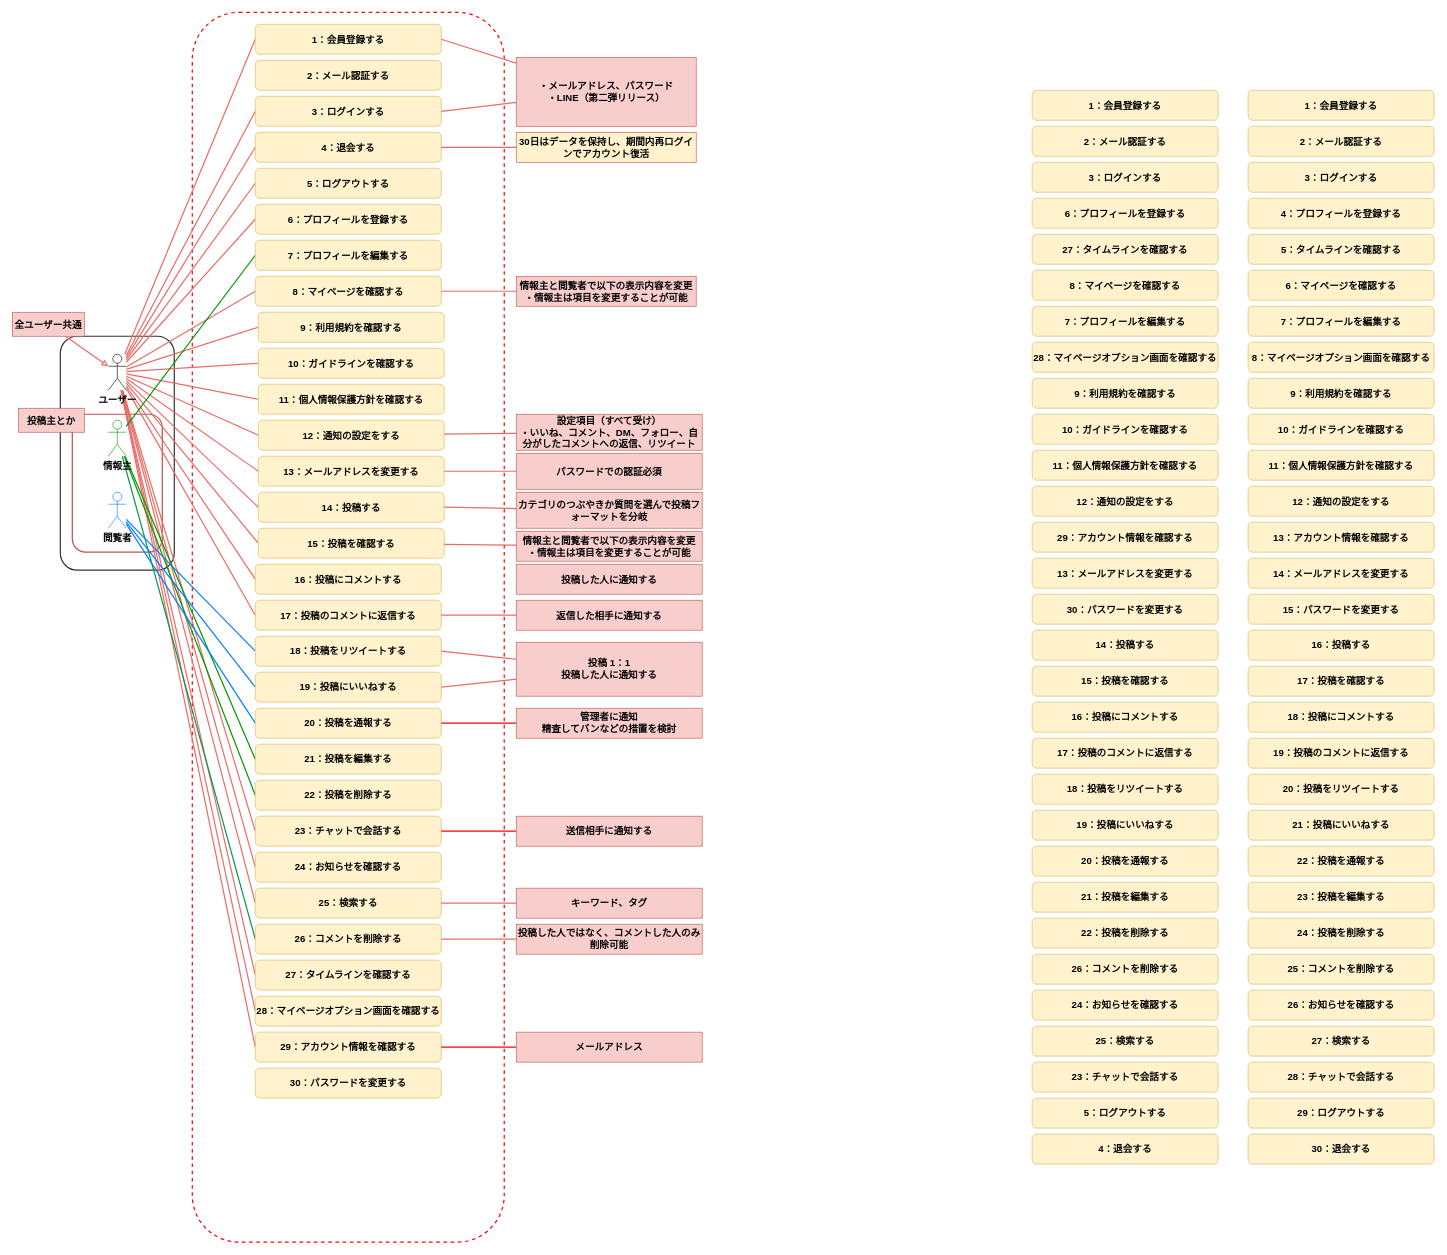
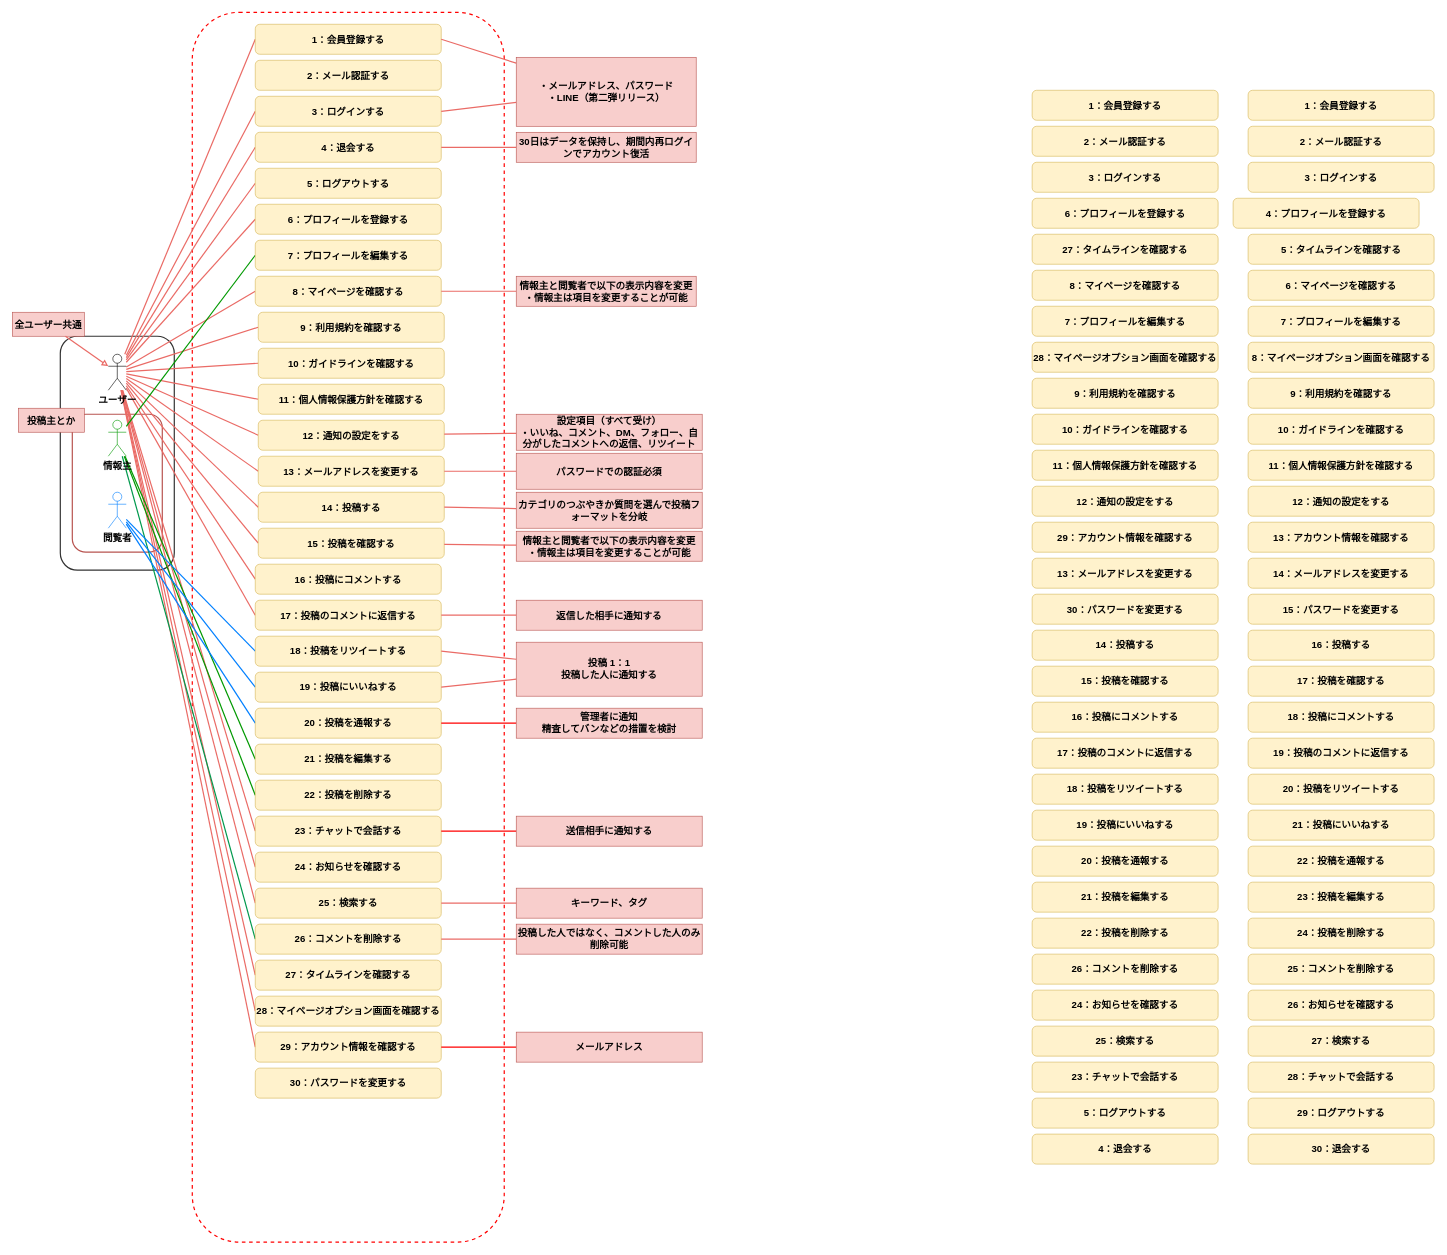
node "30日はデータを保持し、期間内再ログインでアカウント復活": fillcolor #fff2cc -> #f8cecc
node "4：プロフィールを登録する": moved (1341, 213) -> (1326, 213)
node "投稿した人に通知する": removed
